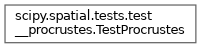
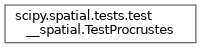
node "scipy.spatial.tests.test __procrustes.TestProcrustes": label "scipy.spatial.tests.test __procrustes.TestProcrustes" -> "scipy.spatial.tests.test __spatial.TestProcrustes"
